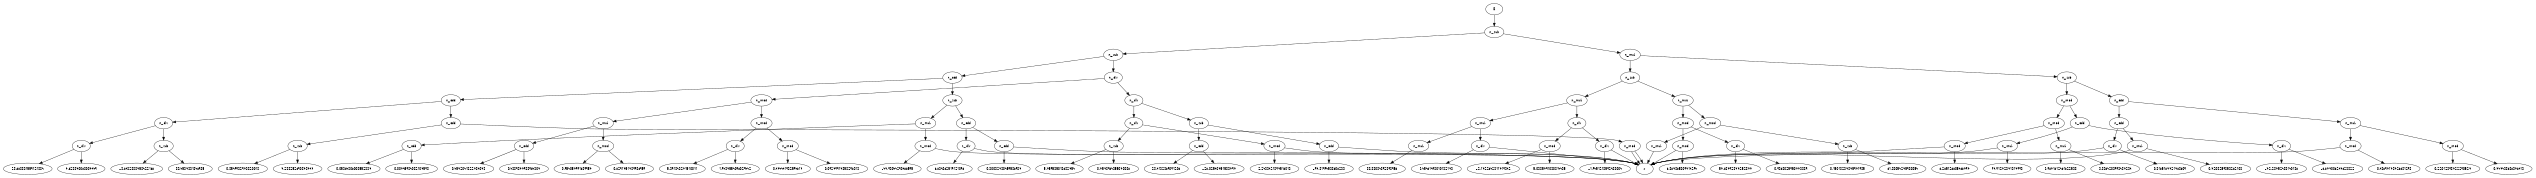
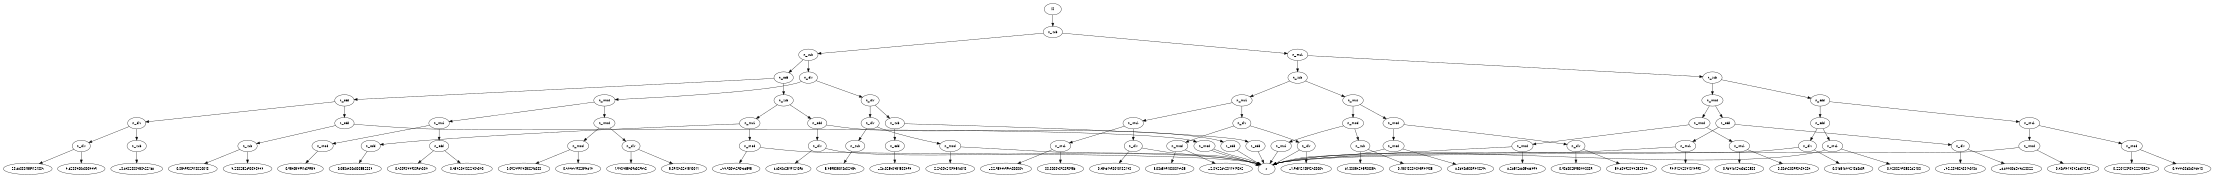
node "83.4537331846985": removed
node "0.8549932973820018": label "0.8549932973820018" -> "0.8549932913820018"
node "0.00745984082107598": removed
node "0.6291751789986959": removed
node "5.391843271510011": label "5.391843271510011" -> "5.391843241510011"
node "1.9437554096029442": label "1.9437554096029442" -> "1.9737554096029442"
node "0.09279917858296313": label "0.09279917858296313" -> "0.09279917858296383"
node "0.30032730459586987": removed
node "-22.957449944330804": added
node "0.7578964355078086": removed
node "28.4132369091206": removed
node "-97.81994538606233": removed
node "-2.1722642311719342": label "-2.1722642311719342" -> "-2.8722642311719342"
node "5.0385791030814435": label "5.0385791030814435" -> "5.0365791030814435"
node "6.867865309714294": label "6.867865309714294" -> "6.867865309718294"
node "0.9671612461622538": label "0.9671612461622538" -> "0.9671612460622538"
node "0.3165167721768609": label "0.3165167721768609" -> "0.3165167721868609"
node "0.7208259853262103": label "0.7208259853262103" -> "0.7208279853262103"
